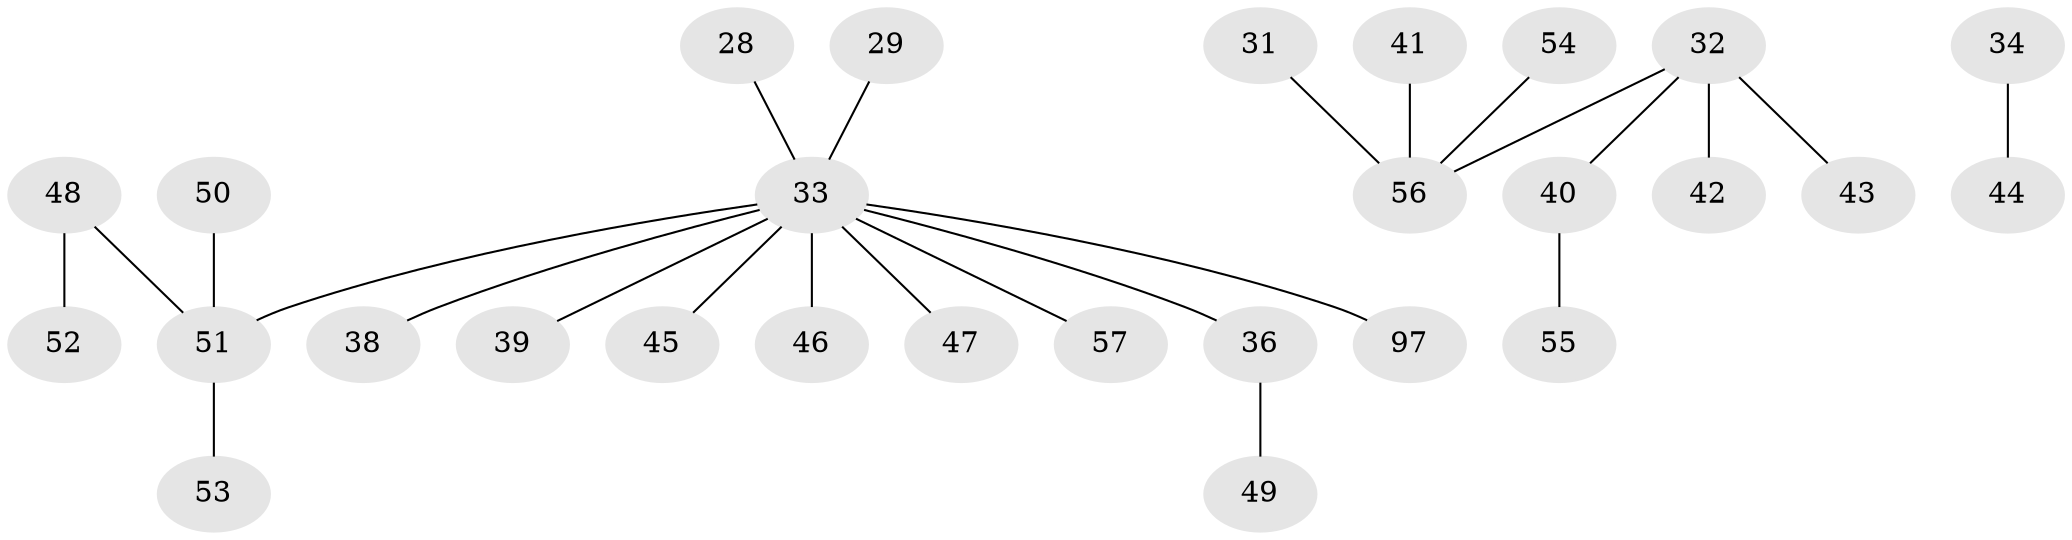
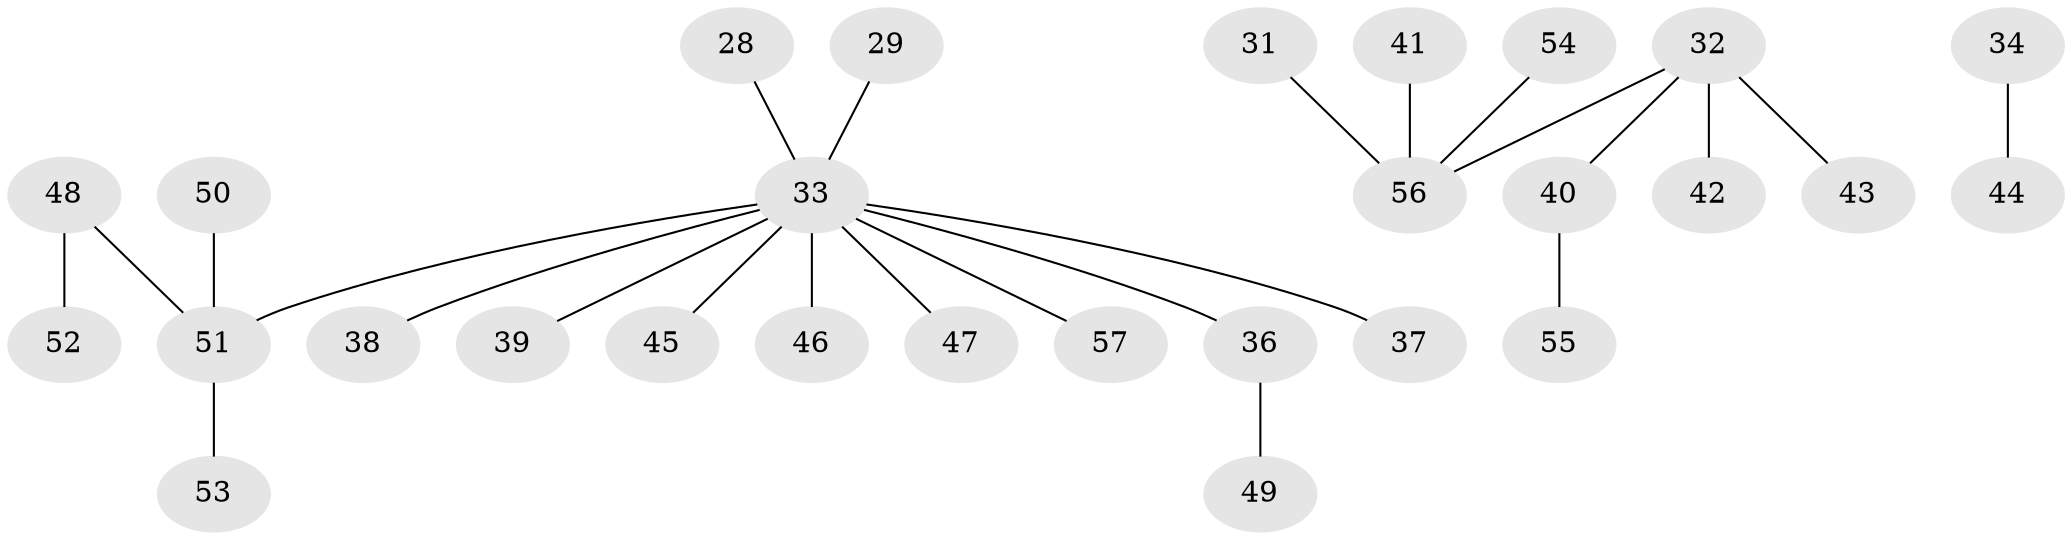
node "97": label "97" -> "37"
